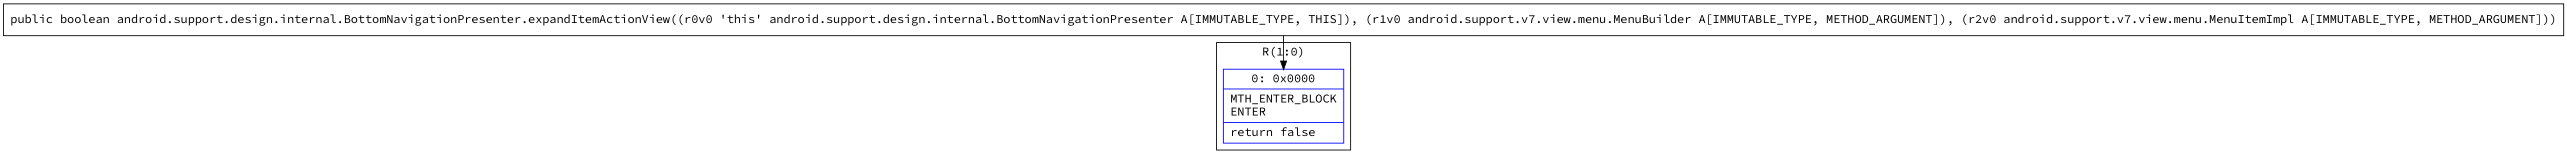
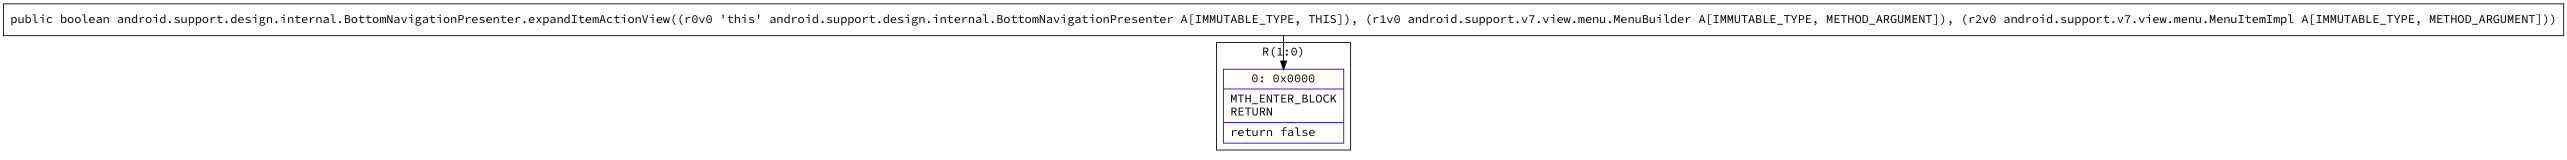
node "0: 0x0000": text "ENTER" -> "RETURN"
